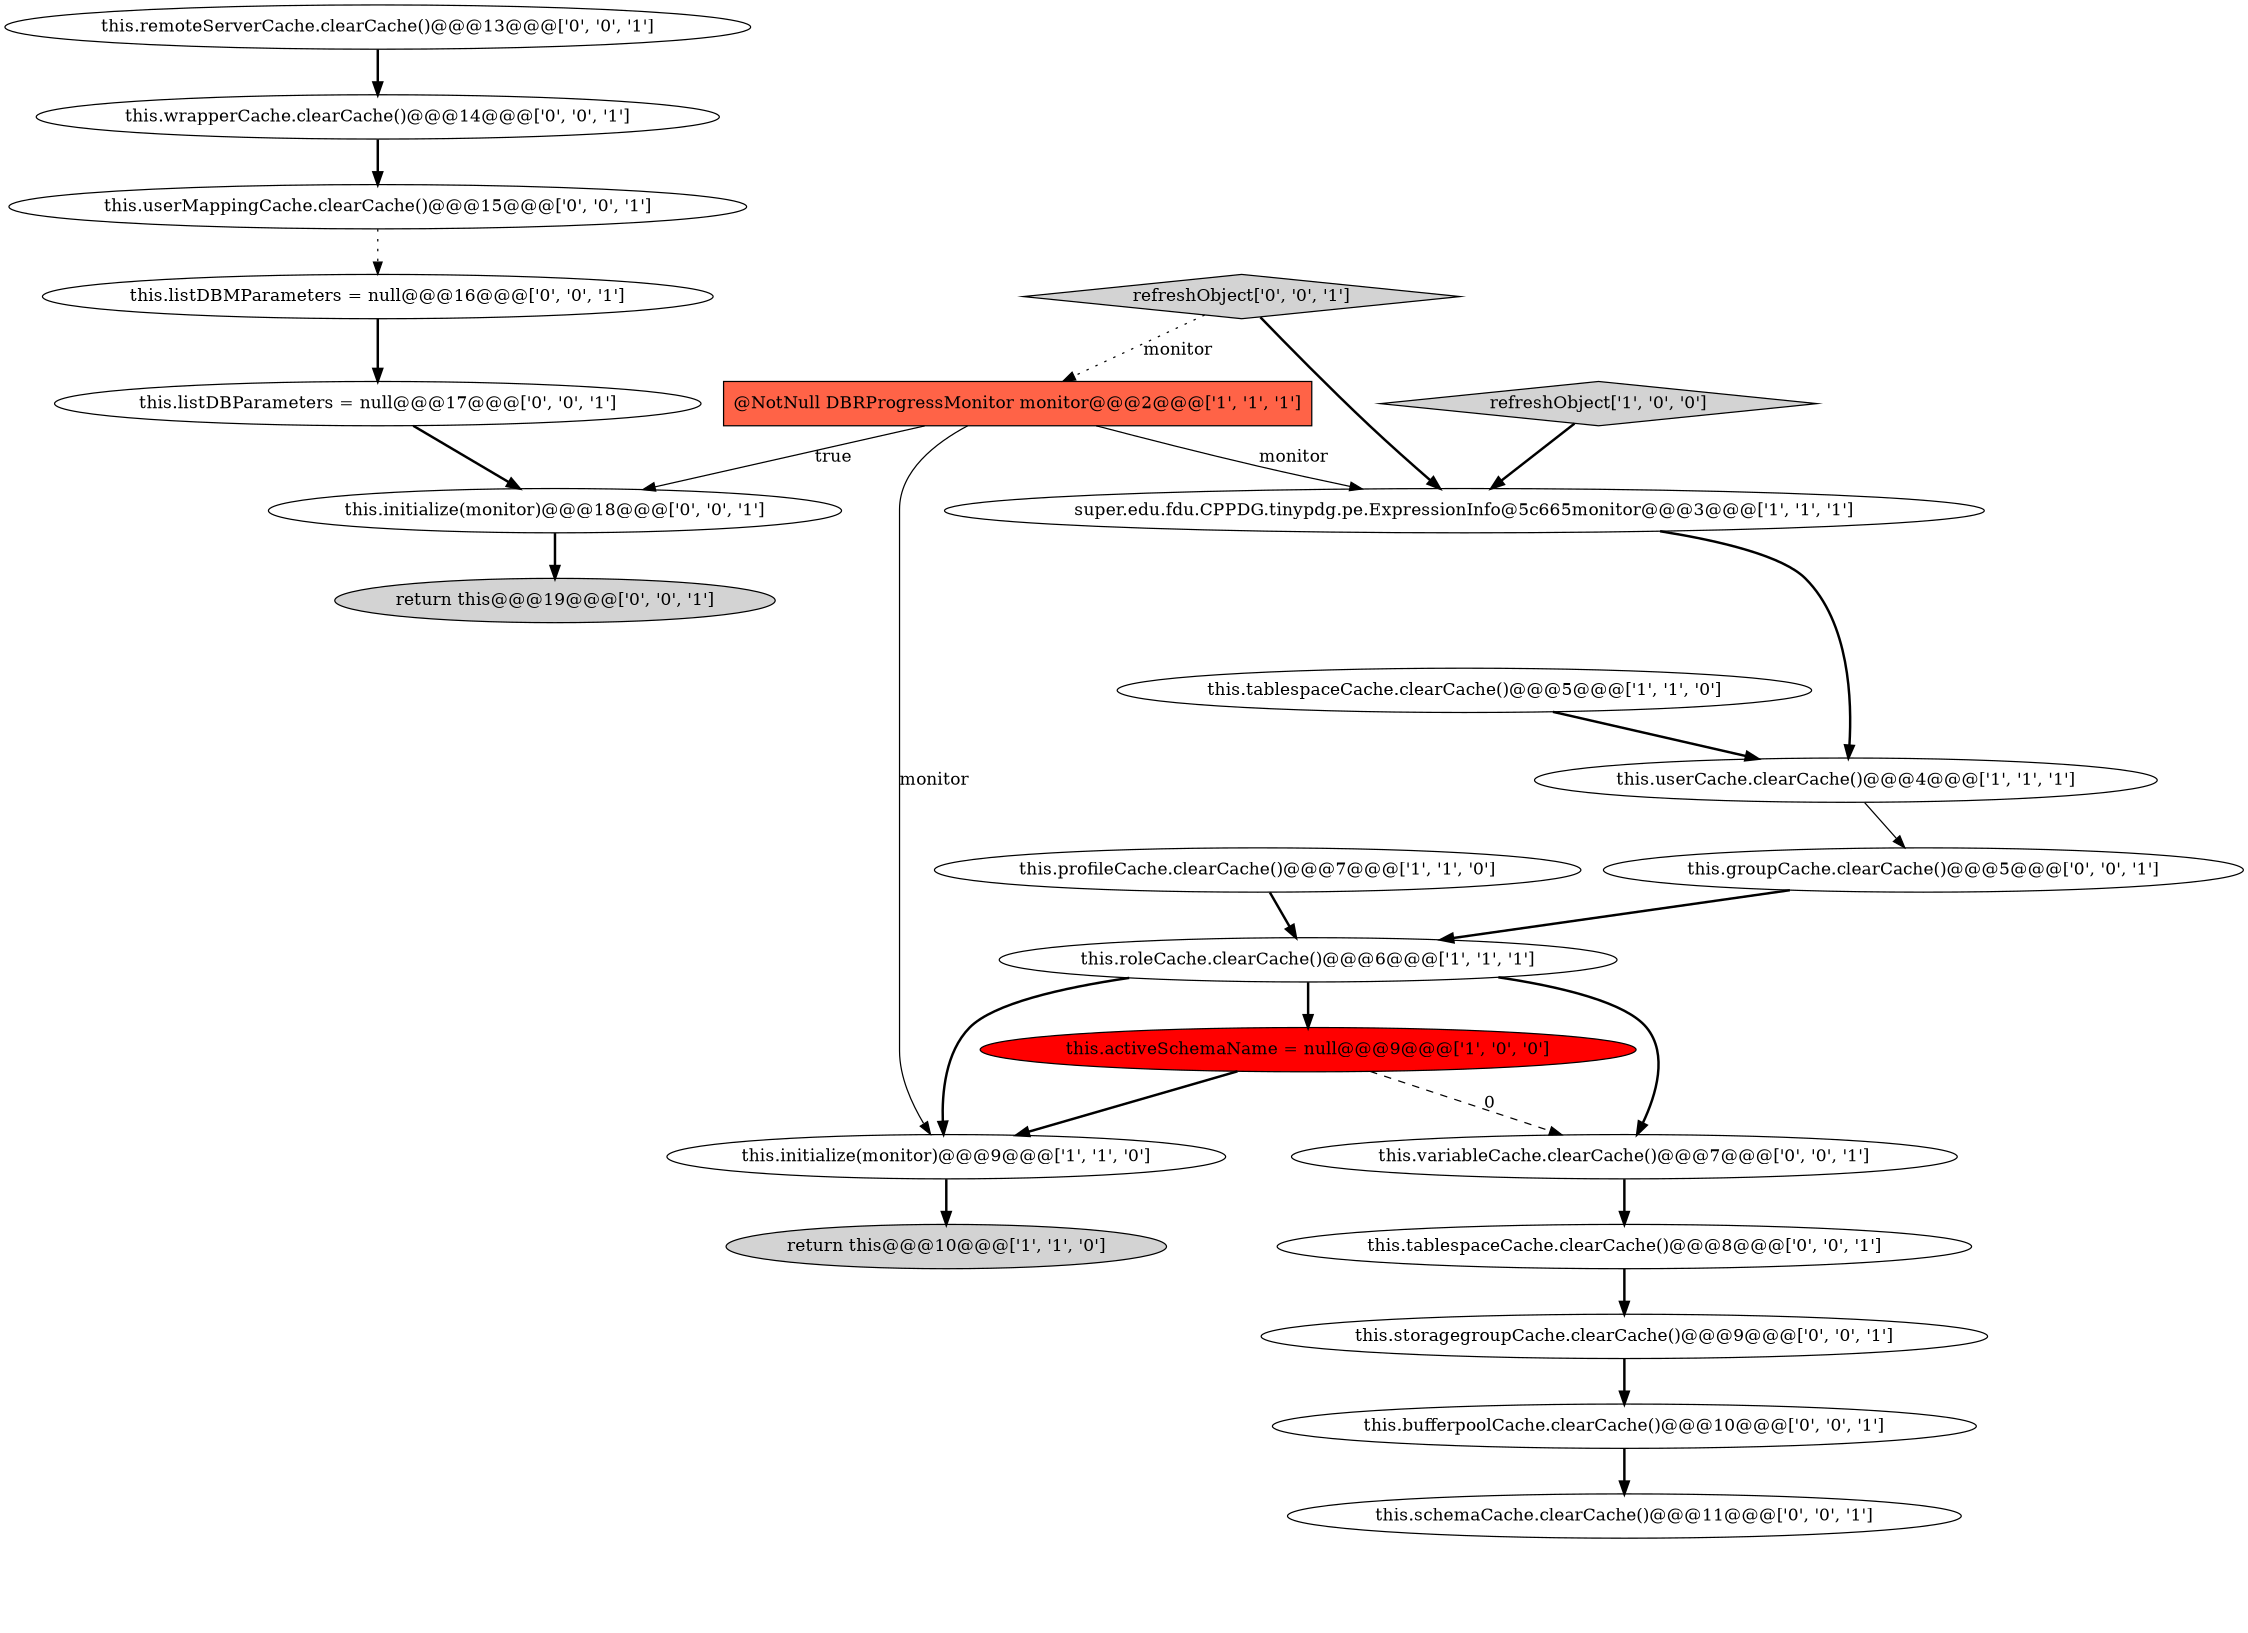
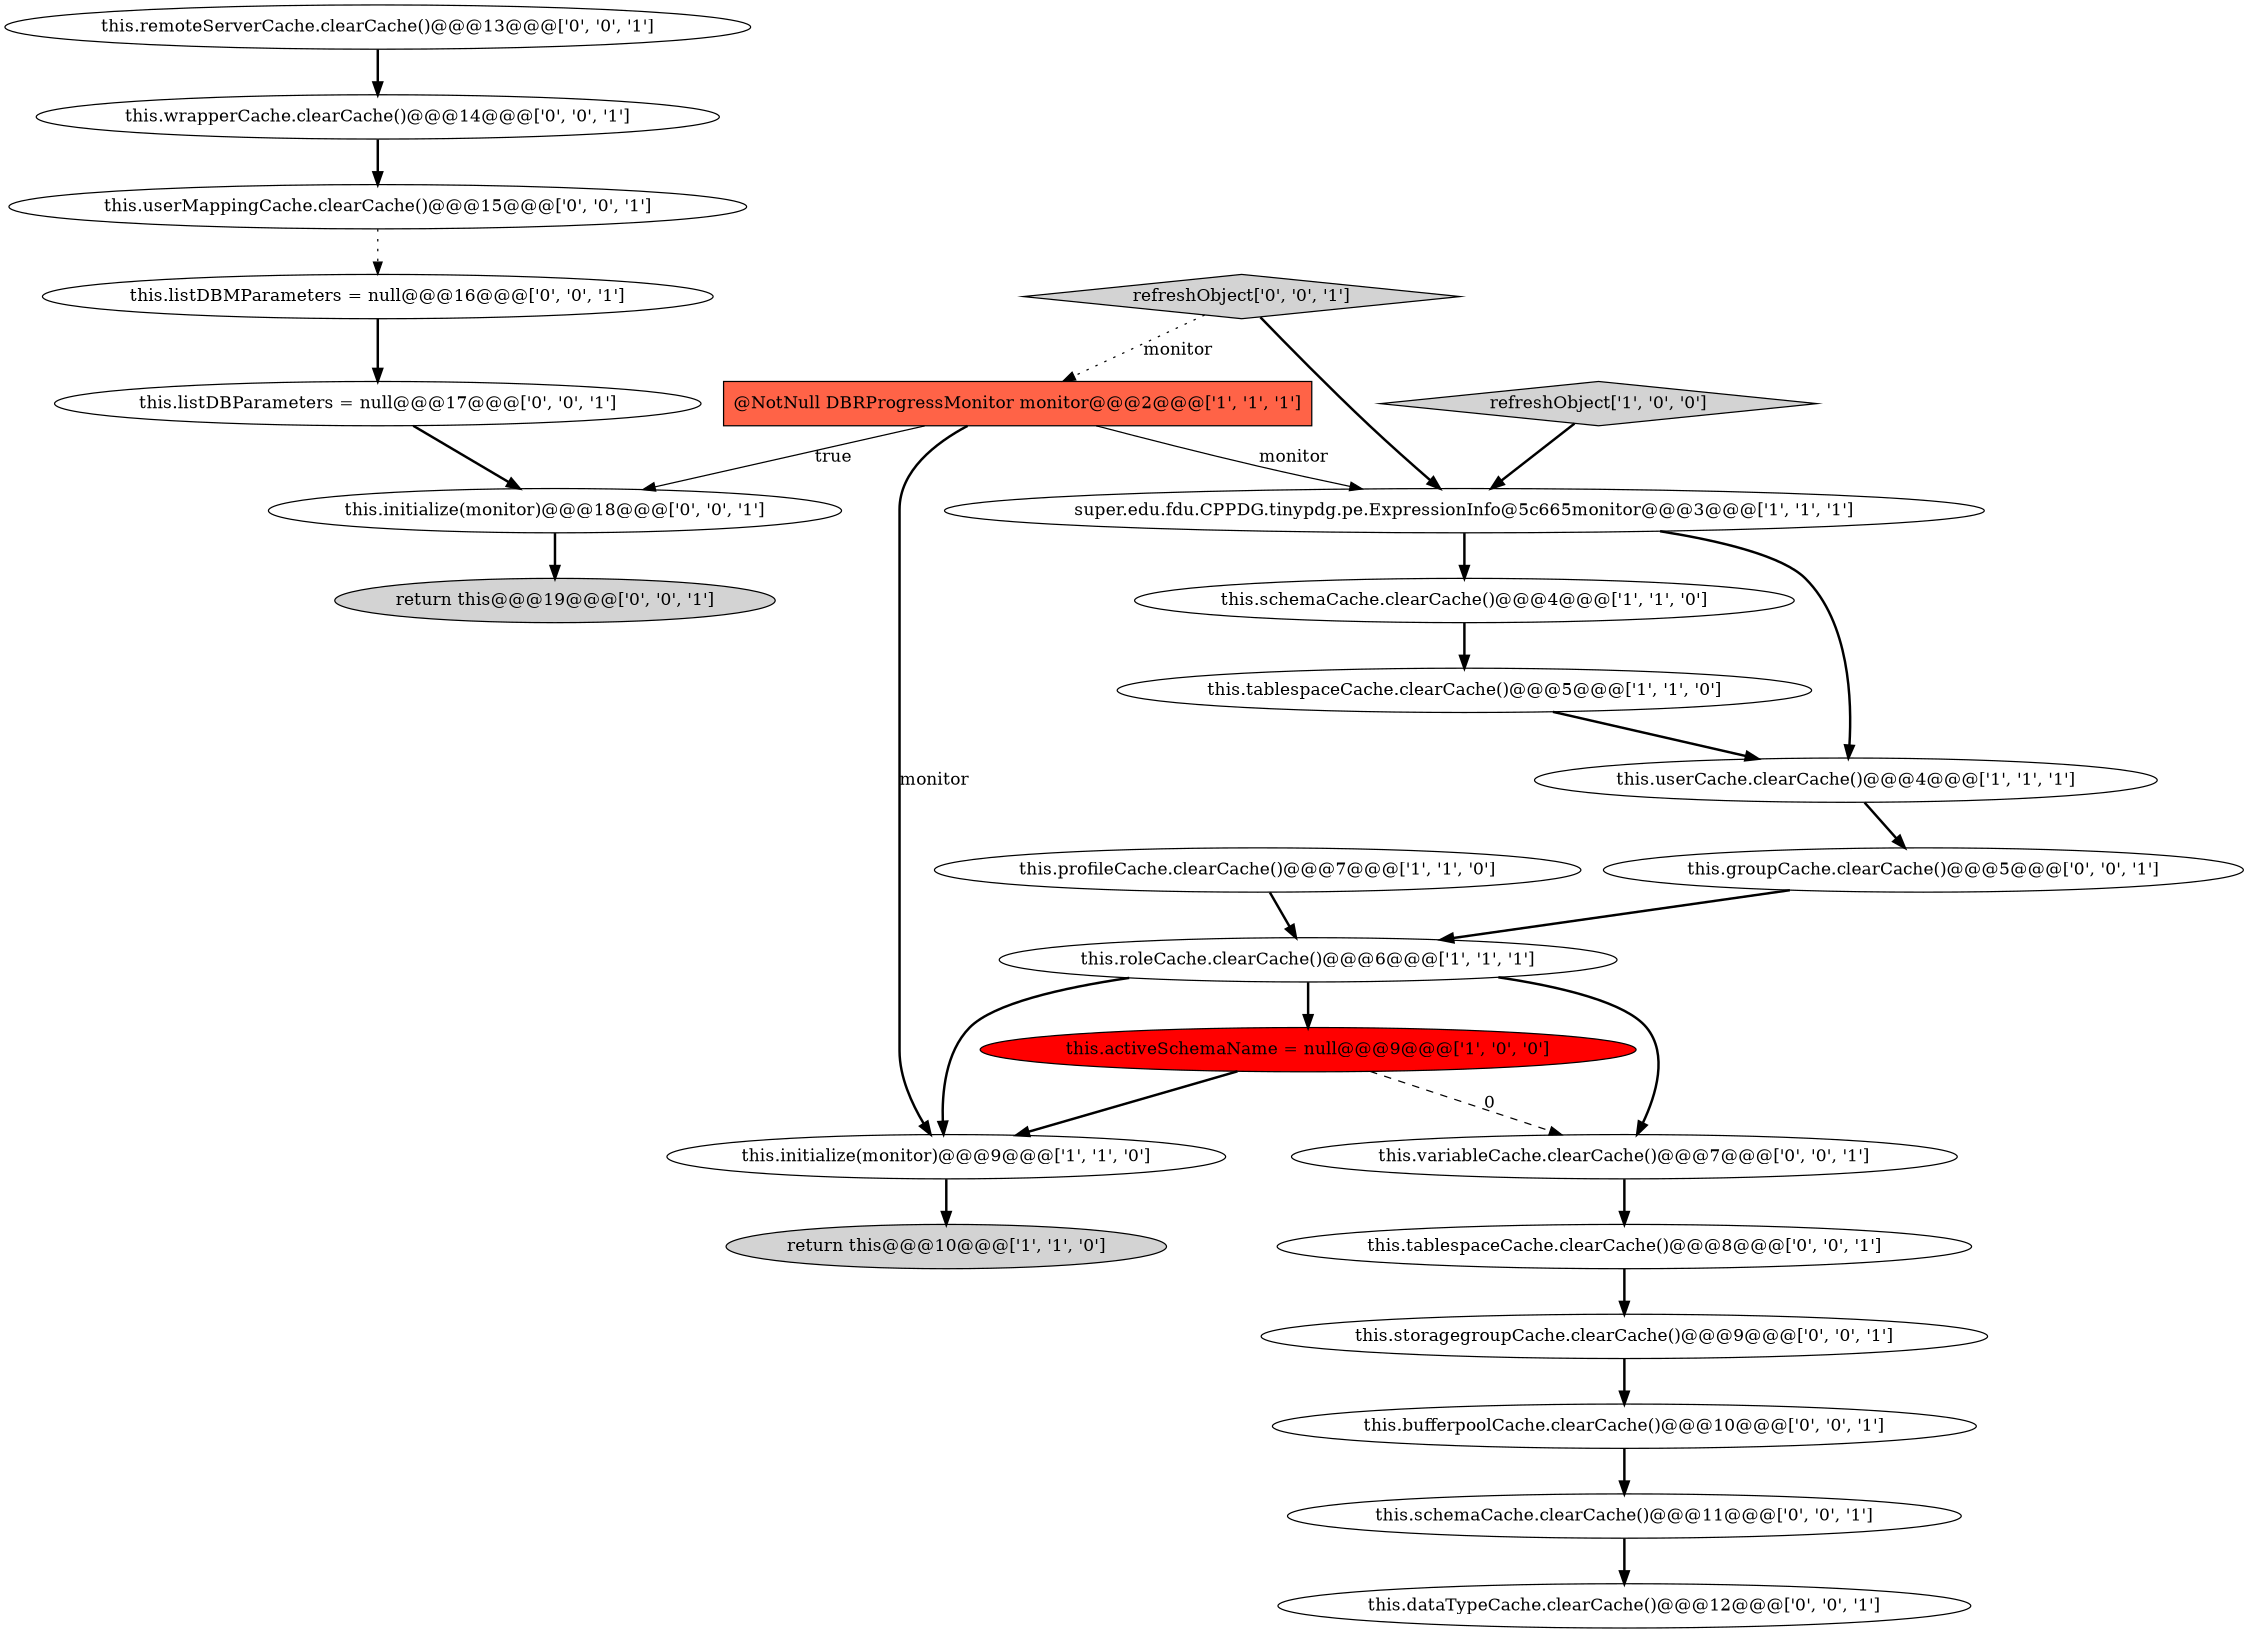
node "this.schemaCache.clearCache()@@@4@@@['1', '1', '0']": added
edge "@NotNull DBRProgressMonitor monitor@@@2@@@['1', '1', '1']" -> "this.initialize(monitor)@@@9@@@['1', '1', '0']": style solid -> bold
edge "this.userCache.clearCache()@@@4@@@['1', '1', '1']" -> "this.groupCache.clearCache()@@@5@@@['0', '0', '1']": style solid -> bold
node "this.dataTypeCache.clearCache()@@@12@@@['0', '0', '1']": added
